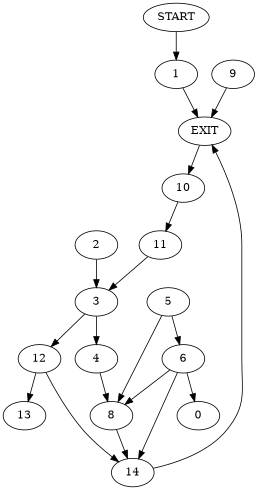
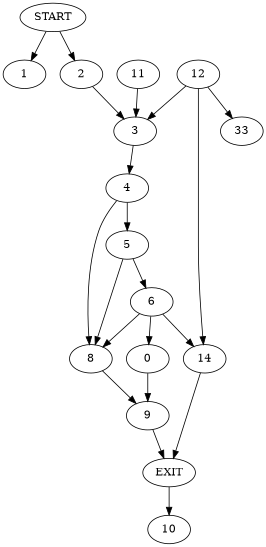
edge "START" -> "2": added
edge "1" -> "EXIT": removed
edge "4" -> "5": added
edge "10" -> "11": removed
edge "3" -> "12": reversed
edge "0" -> "9": added
node "13": label "13" -> "33"
edge "8" -> "14": now "8" -> "9"
